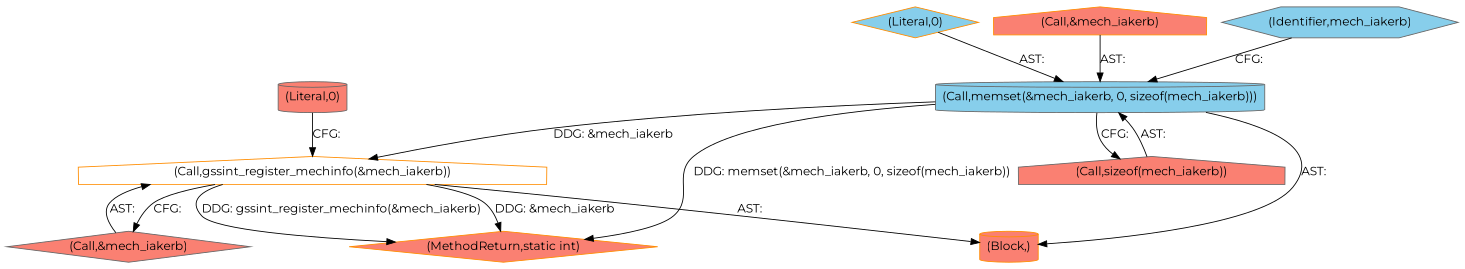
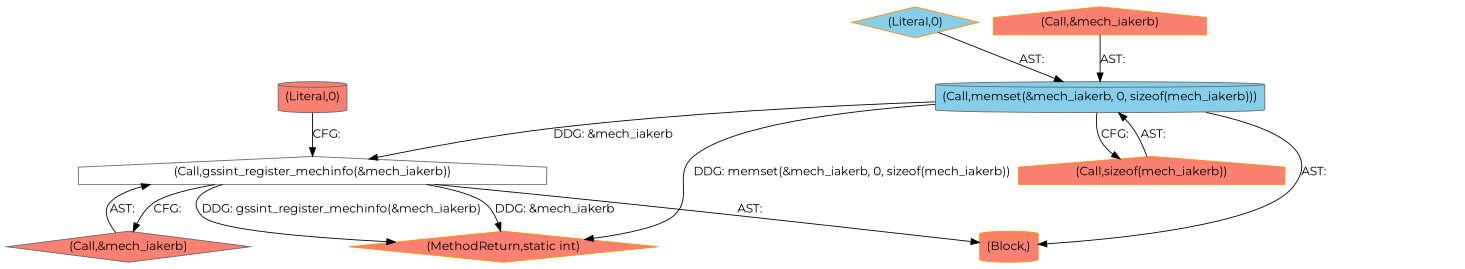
node "(Identifier,mech_iakerb)": removed
node "(Call,gssint_register_mechinfo(&mech_iakerb))": color darkorange -> gray40
node "(Call,sizeof(mech_iakerb))": color gray40 -> darkorange
